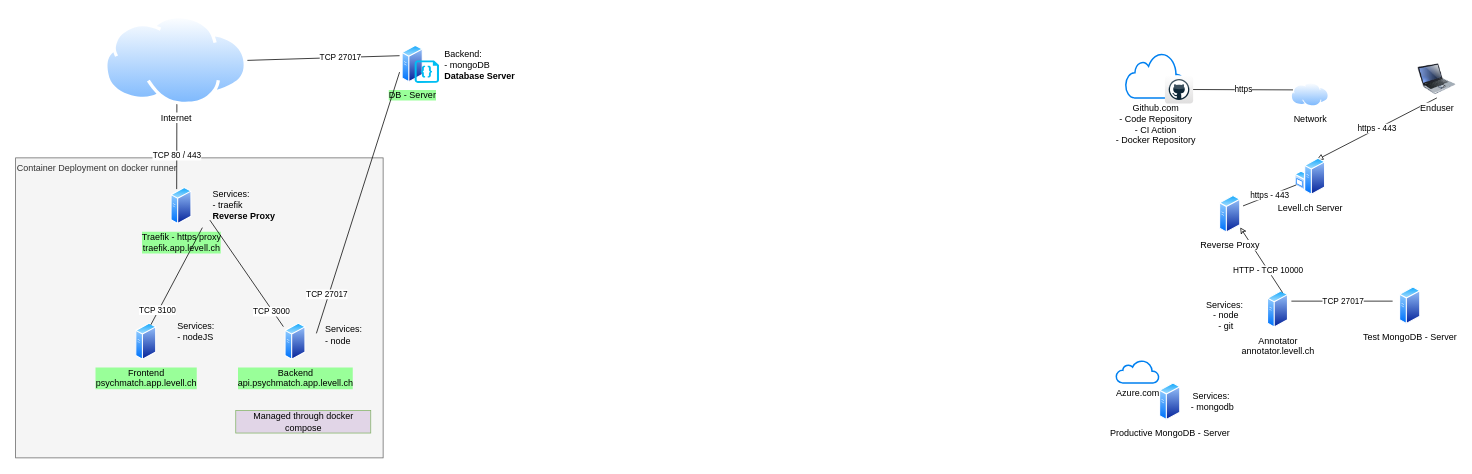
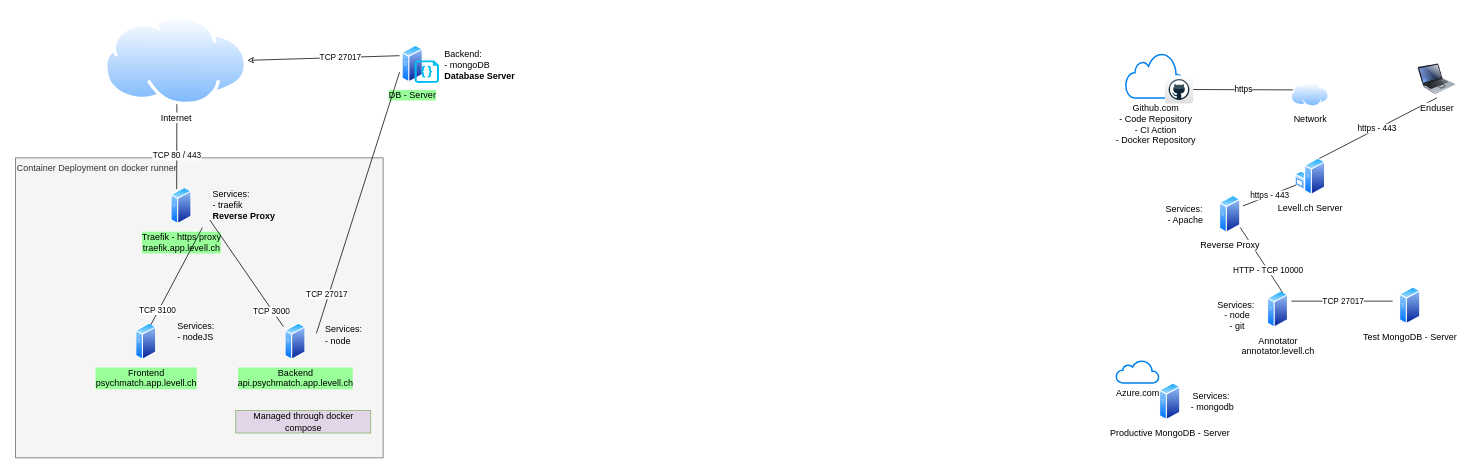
edge "Internet" -- "DB - Server": arrowhead none -> classic
edge "Enduser" -> "Levell.ch Server": arrowhead block -> none
node "Services: - Apache": added
edge "Annotator annotator.levell.ch" -> "Reverse Proxy": arrowhead classic -> none
node "Services: - node - git": moved (1226, 315) -> (1237, 315)
